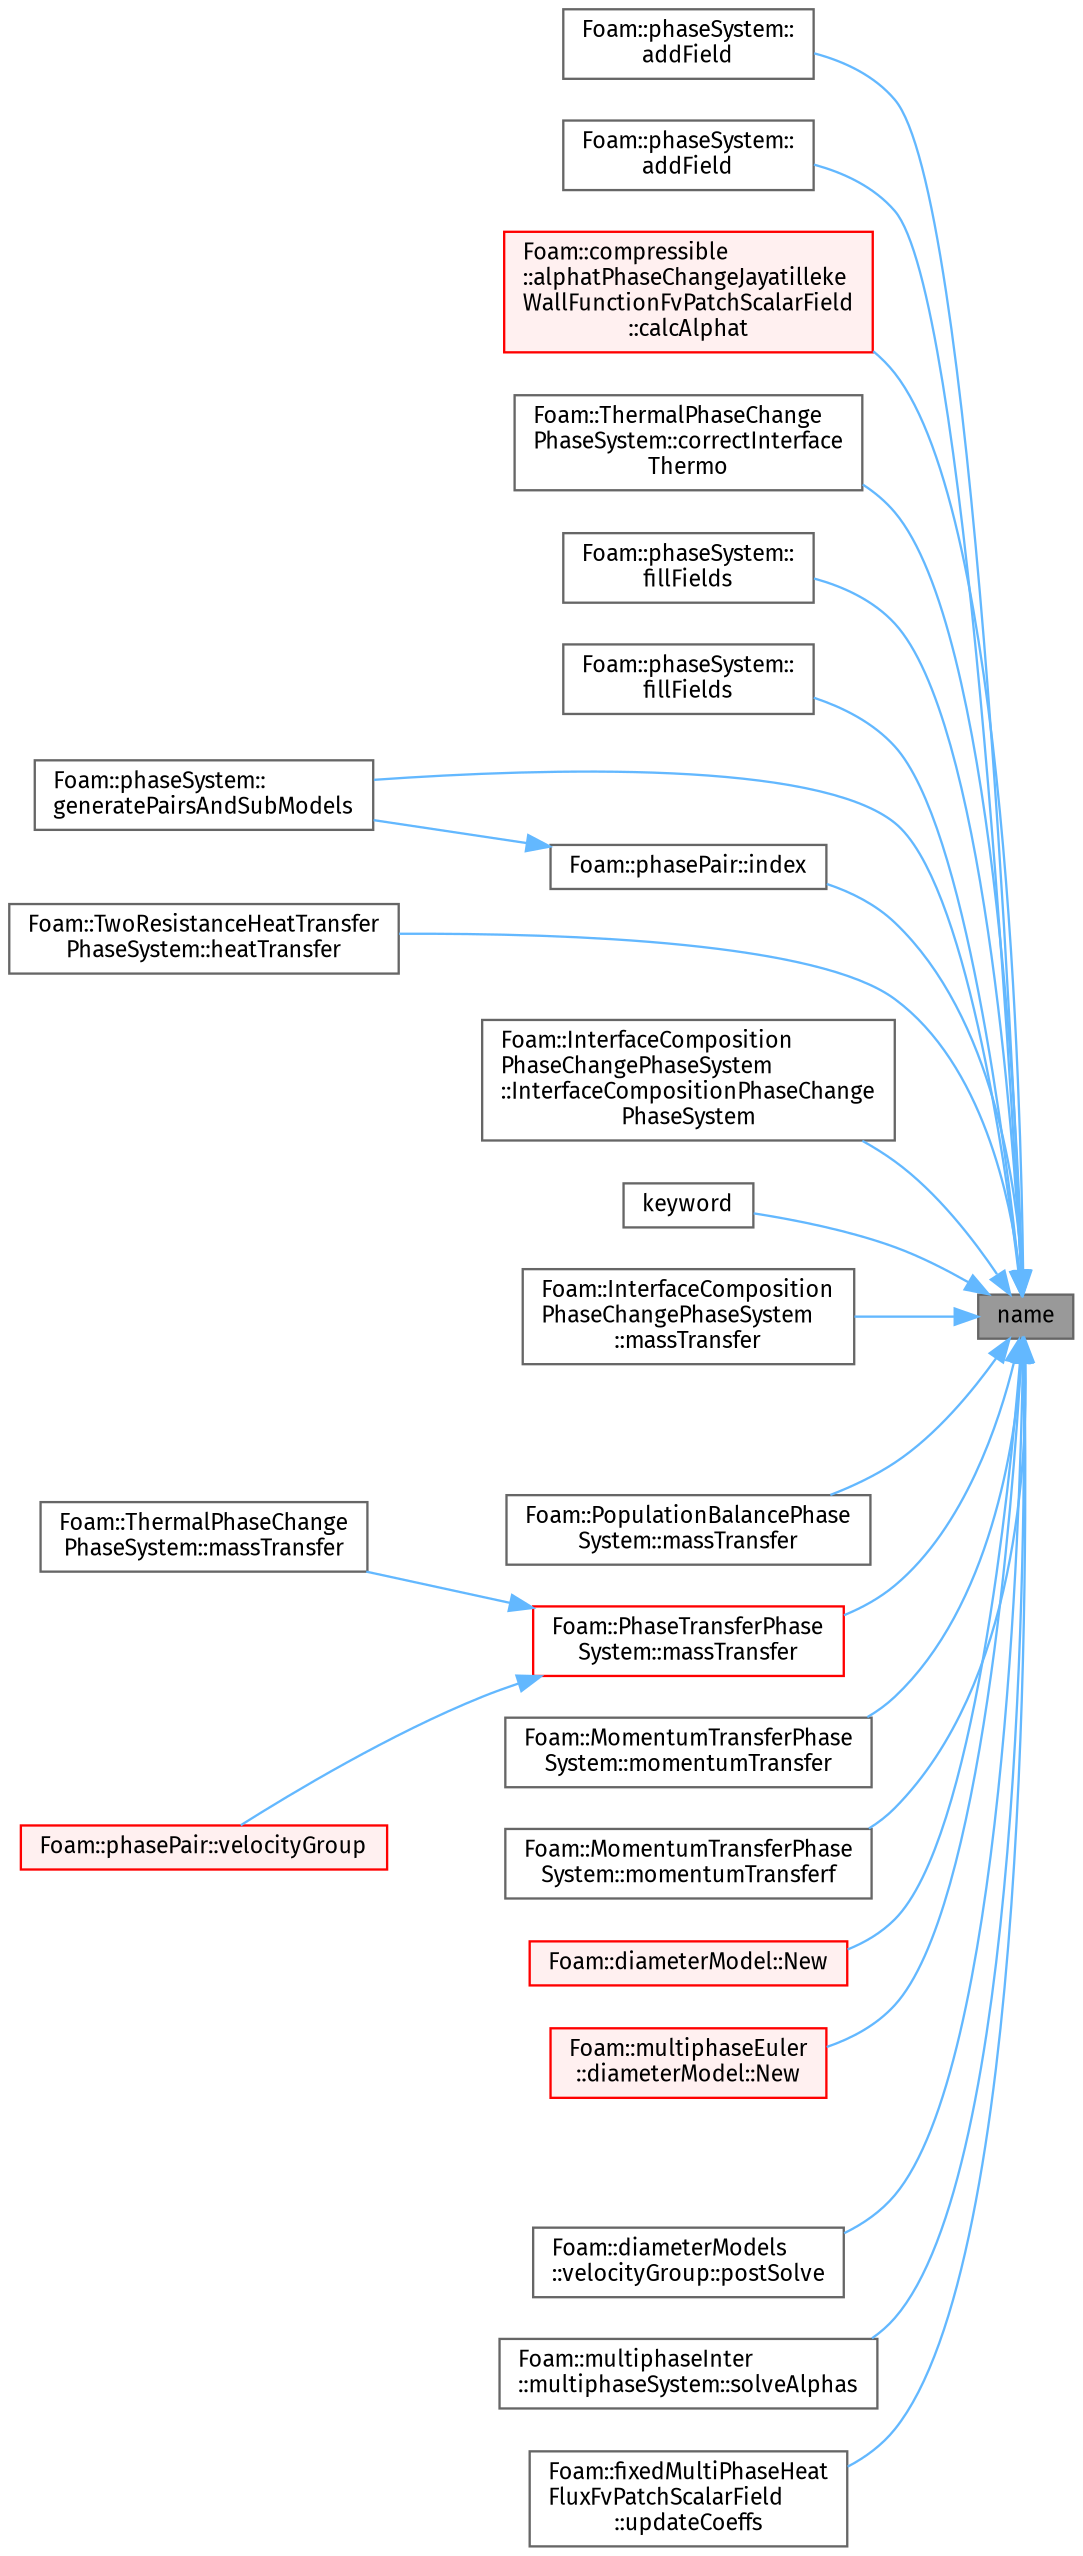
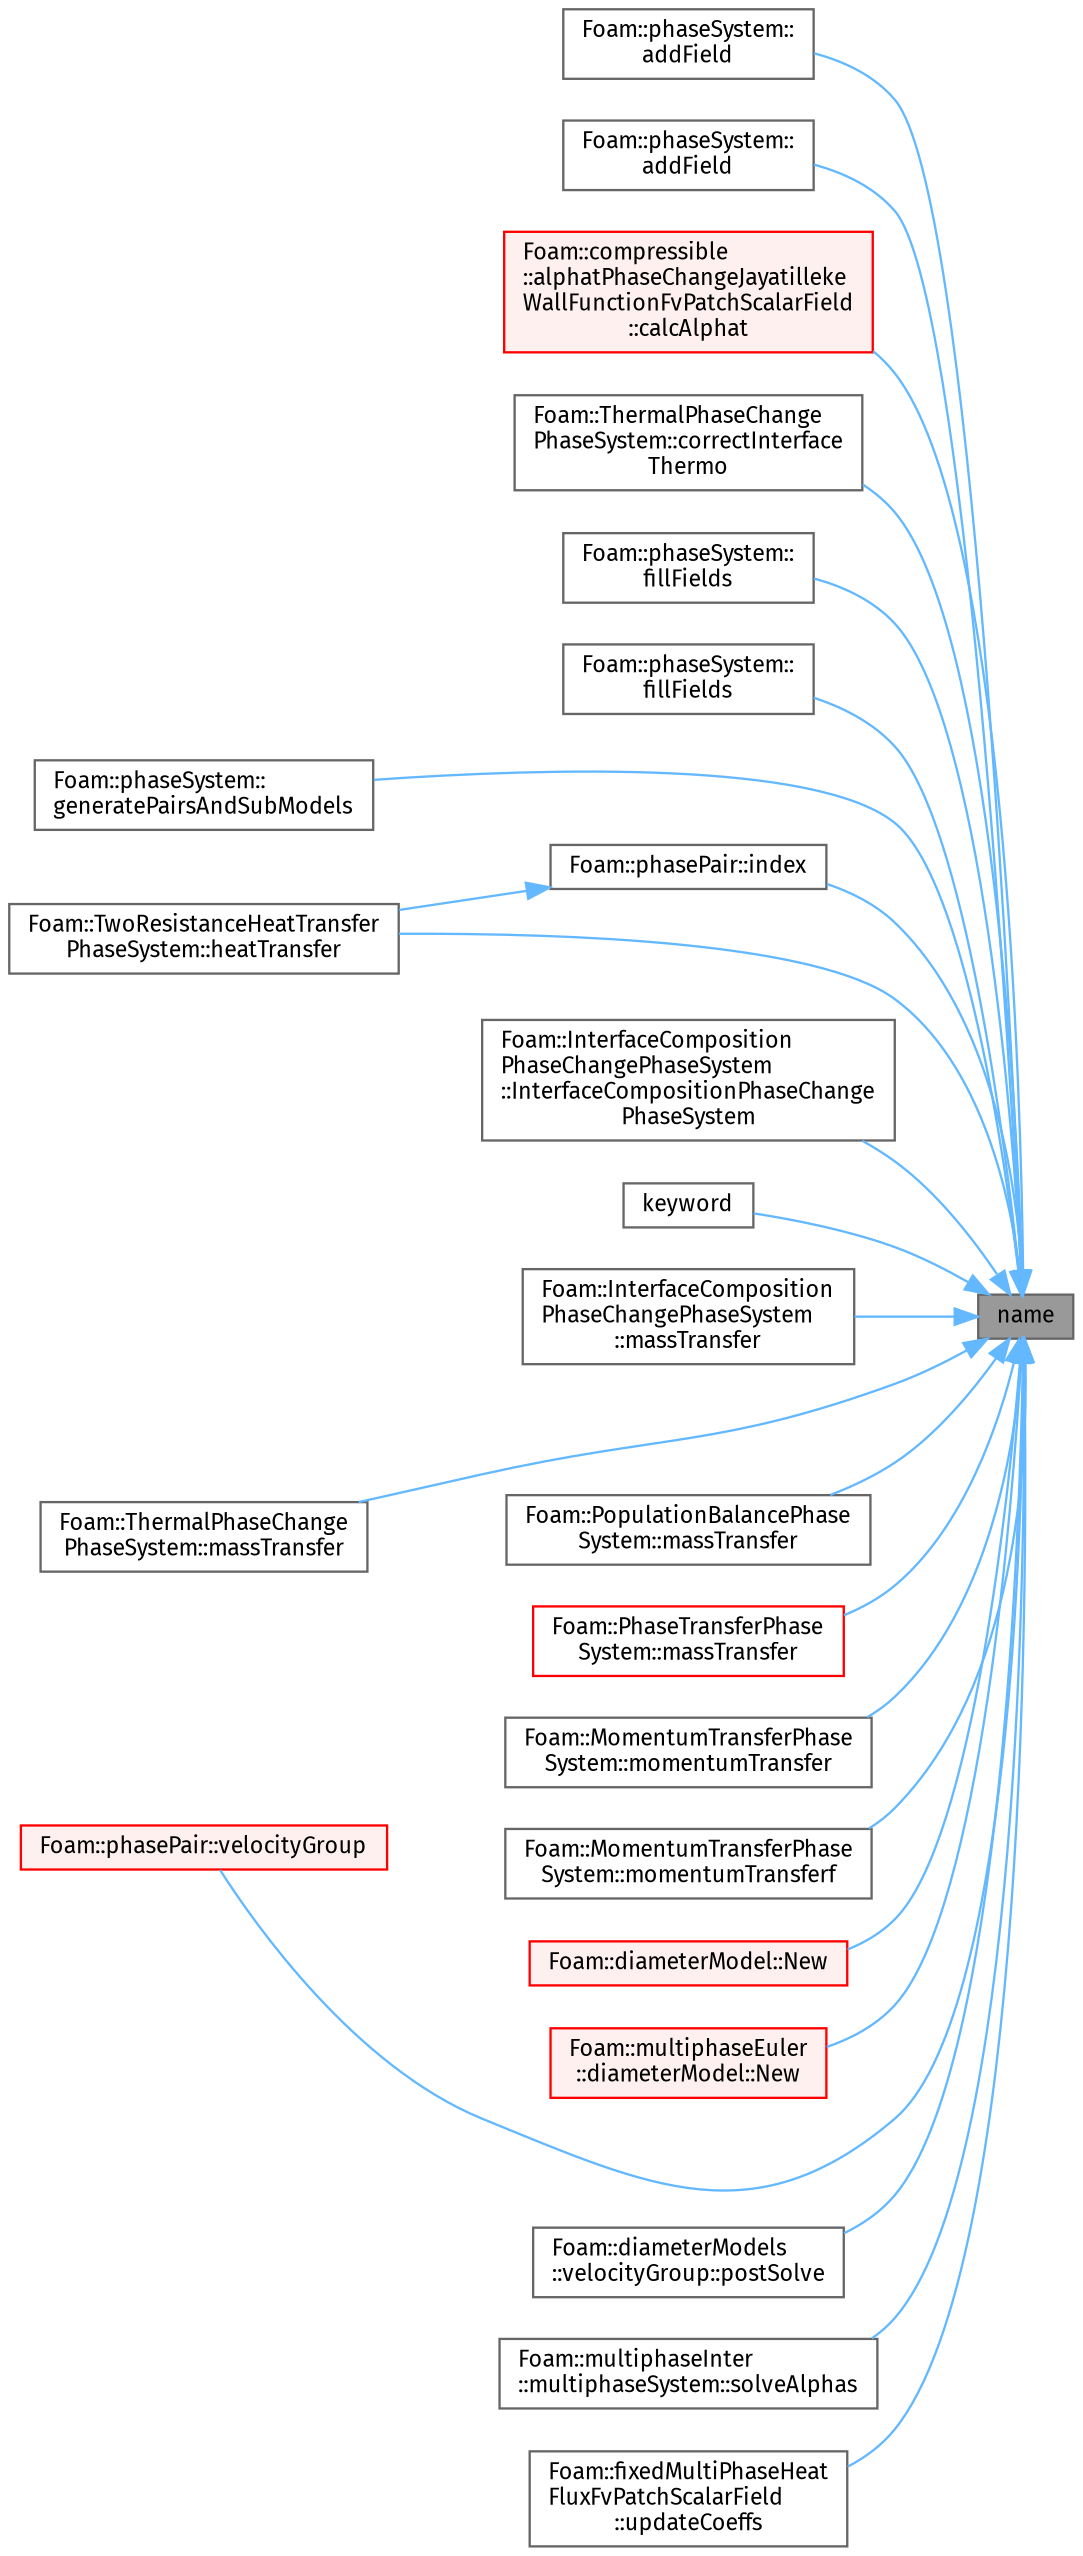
edge "Foam::phaseSystem:: generatePairsAndSubModels" -> "Foam::phasePair::index": now "Foam::TwoResistanceHeatTransfer PhaseSystem::heatTransfer" -> "Foam::phasePair::index"
edge "Foam::ThermalPhaseChange PhaseSystem::massTransfer" -> "Foam::PhaseTransferPhase System::massTransfer": now "Foam::ThermalPhaseChange PhaseSystem::massTransfer" -> "name"
edge "Foam::phasePair::velocityGroup" -> "Foam::PhaseTransferPhase System::massTransfer": now "Foam::phasePair::velocityGroup" -> "name"
